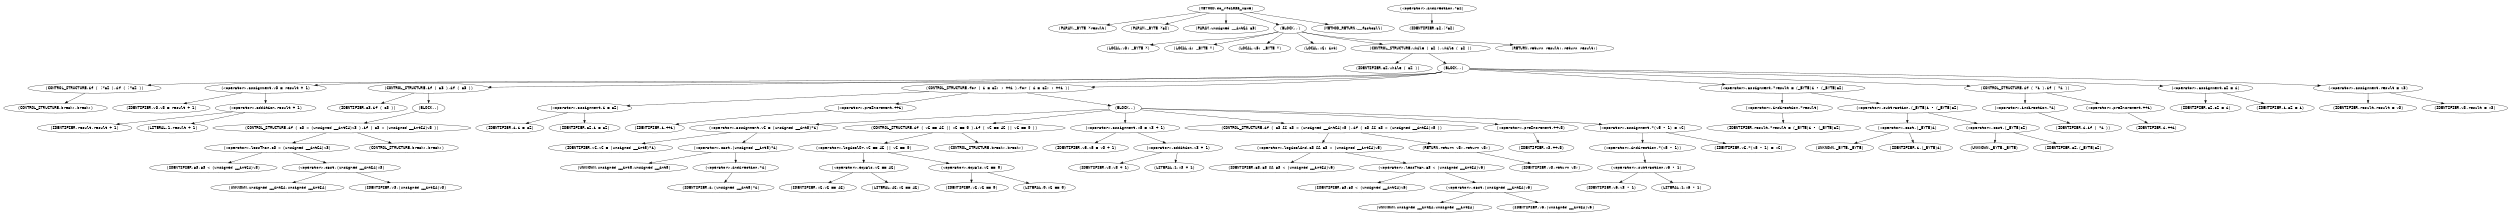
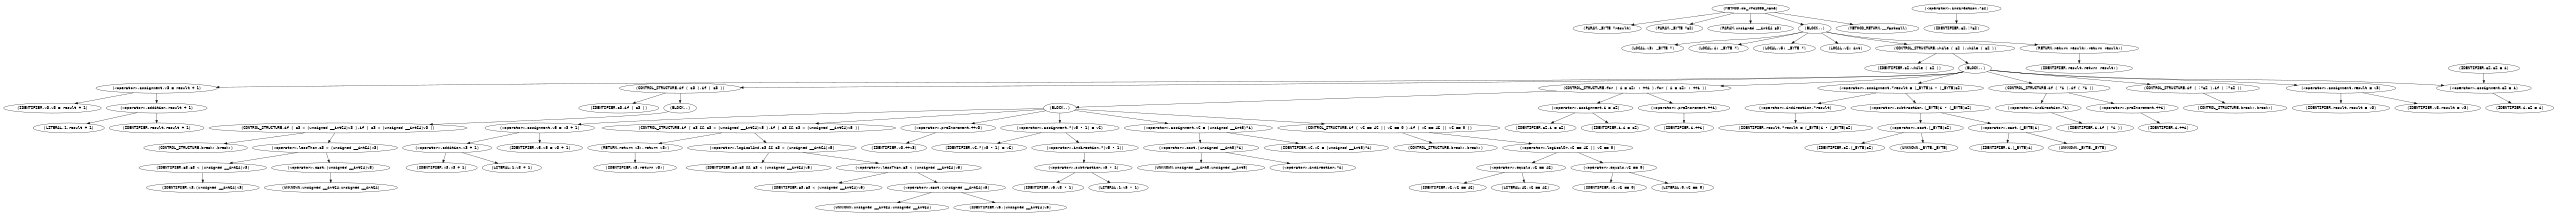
node "(IDENTIFIER,result,return result;)": added
edge "(<operator>.assignment,a2 = i)" -> "(IDENTIFIER,a2,a2 = i)": reversed
edge "(<operator>.cast,(unsigned __int64)v3)" -> "(IDENTIFIER,v3,(unsigned __int64)v3)": now "(IDENTIFIER,a3,a3 < (unsigned __int64)v3)" -> "(IDENTIFIER,v3,(unsigned __int64)v3)"
node "(IDENTIFIER,i,(unsigned __int8)*i)": removed
